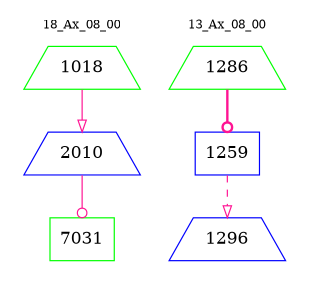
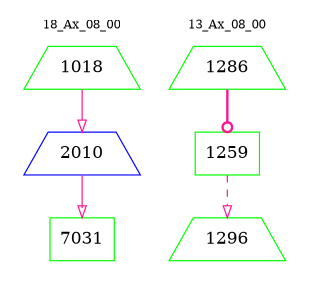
node "1259": color blue -> green
edge "2010" -> "7031": arrowhead odot -> onormal
node "1296": color blue -> green
